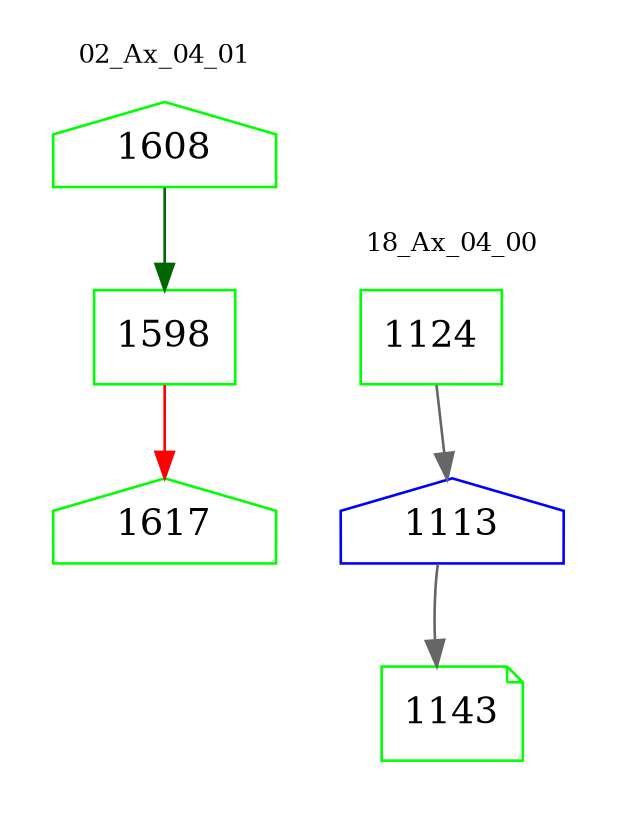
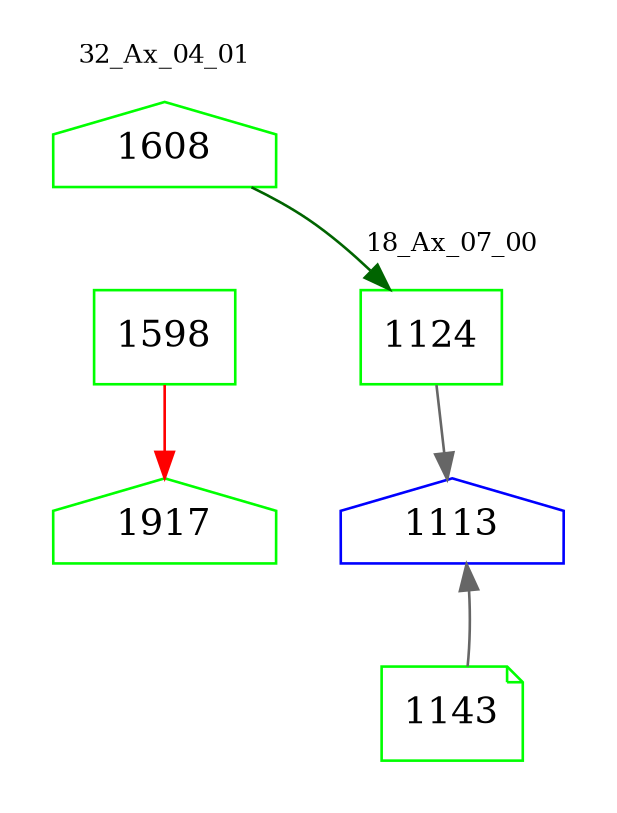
cluster "02_Ax_04_01": label "02_Ax_04_01" -> "32_Ax_04_01"
edge "1608" -> "1598": now "1608" -> "1124"
cluster "18_Ax_04_00": label "18_Ax_04_00" -> "18_Ax_07_00"
node "1617": label "1617" -> "1917"
edge "1113" -> "1143": reversed
